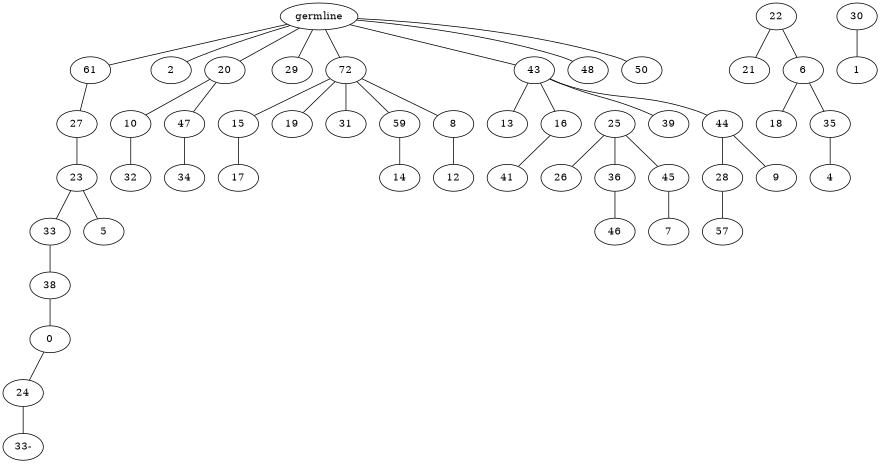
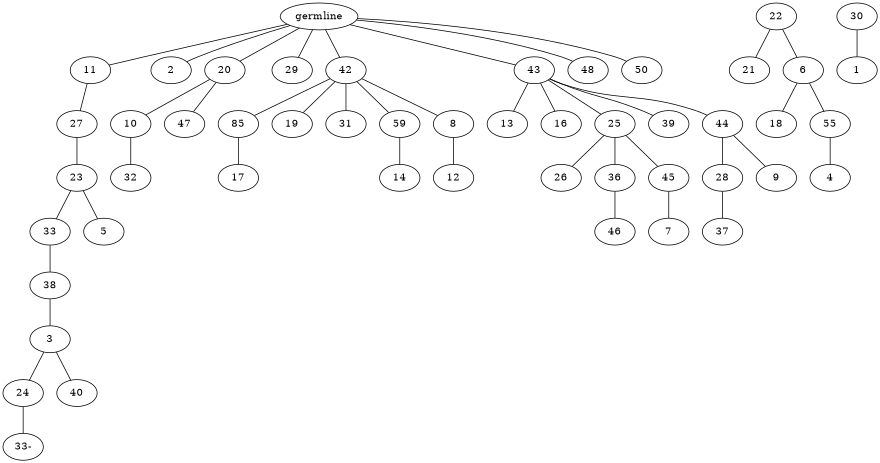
node "61": label "61" -> "11"
node "72": label "72" -> "42"
edge "43" -- "25": added
node "15": label "15" -> "85"
node "35": label "35" -> "55"
node "34": removed
node "41": removed
node "57": label "57" -> "37"
node "0": label "0" -> "3"
node "40": added
